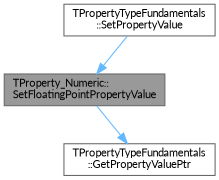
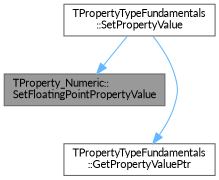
edge "TProperty_Numeric:: SetFloatingPointPropertyValue" -> "TPropertyTypeFundamentals ::GetPropertyValuePtr": now "TPropertyTypeFundamentals ::SetPropertyValue" -> "TPropertyTypeFundamentals ::GetPropertyValuePtr"
